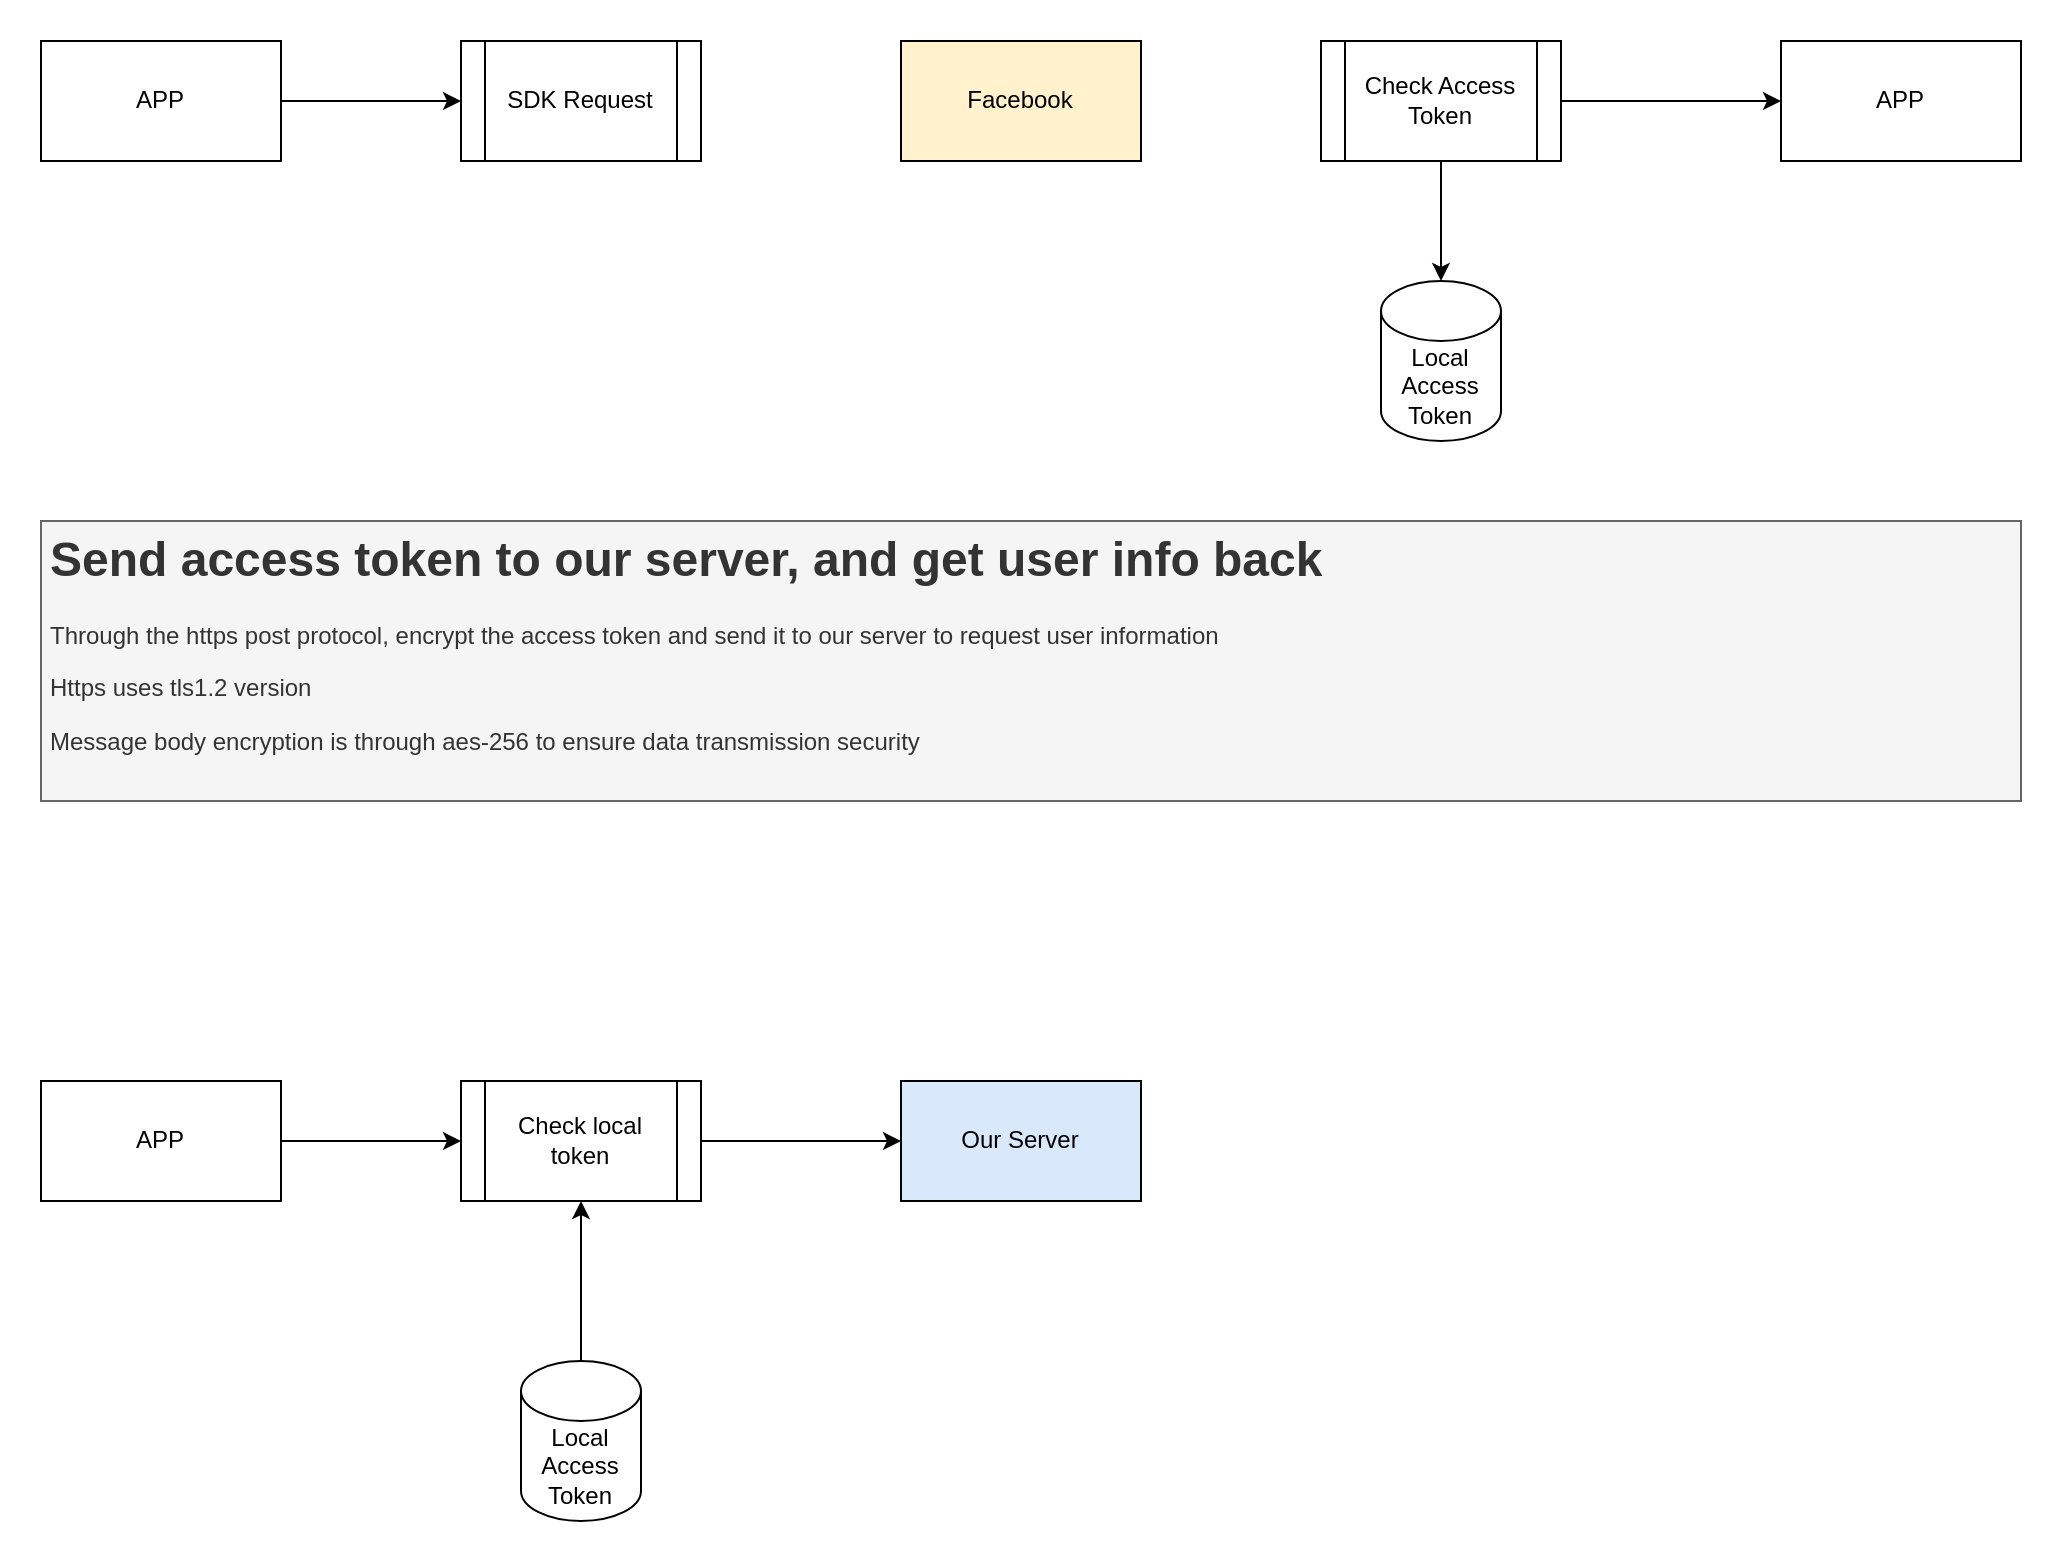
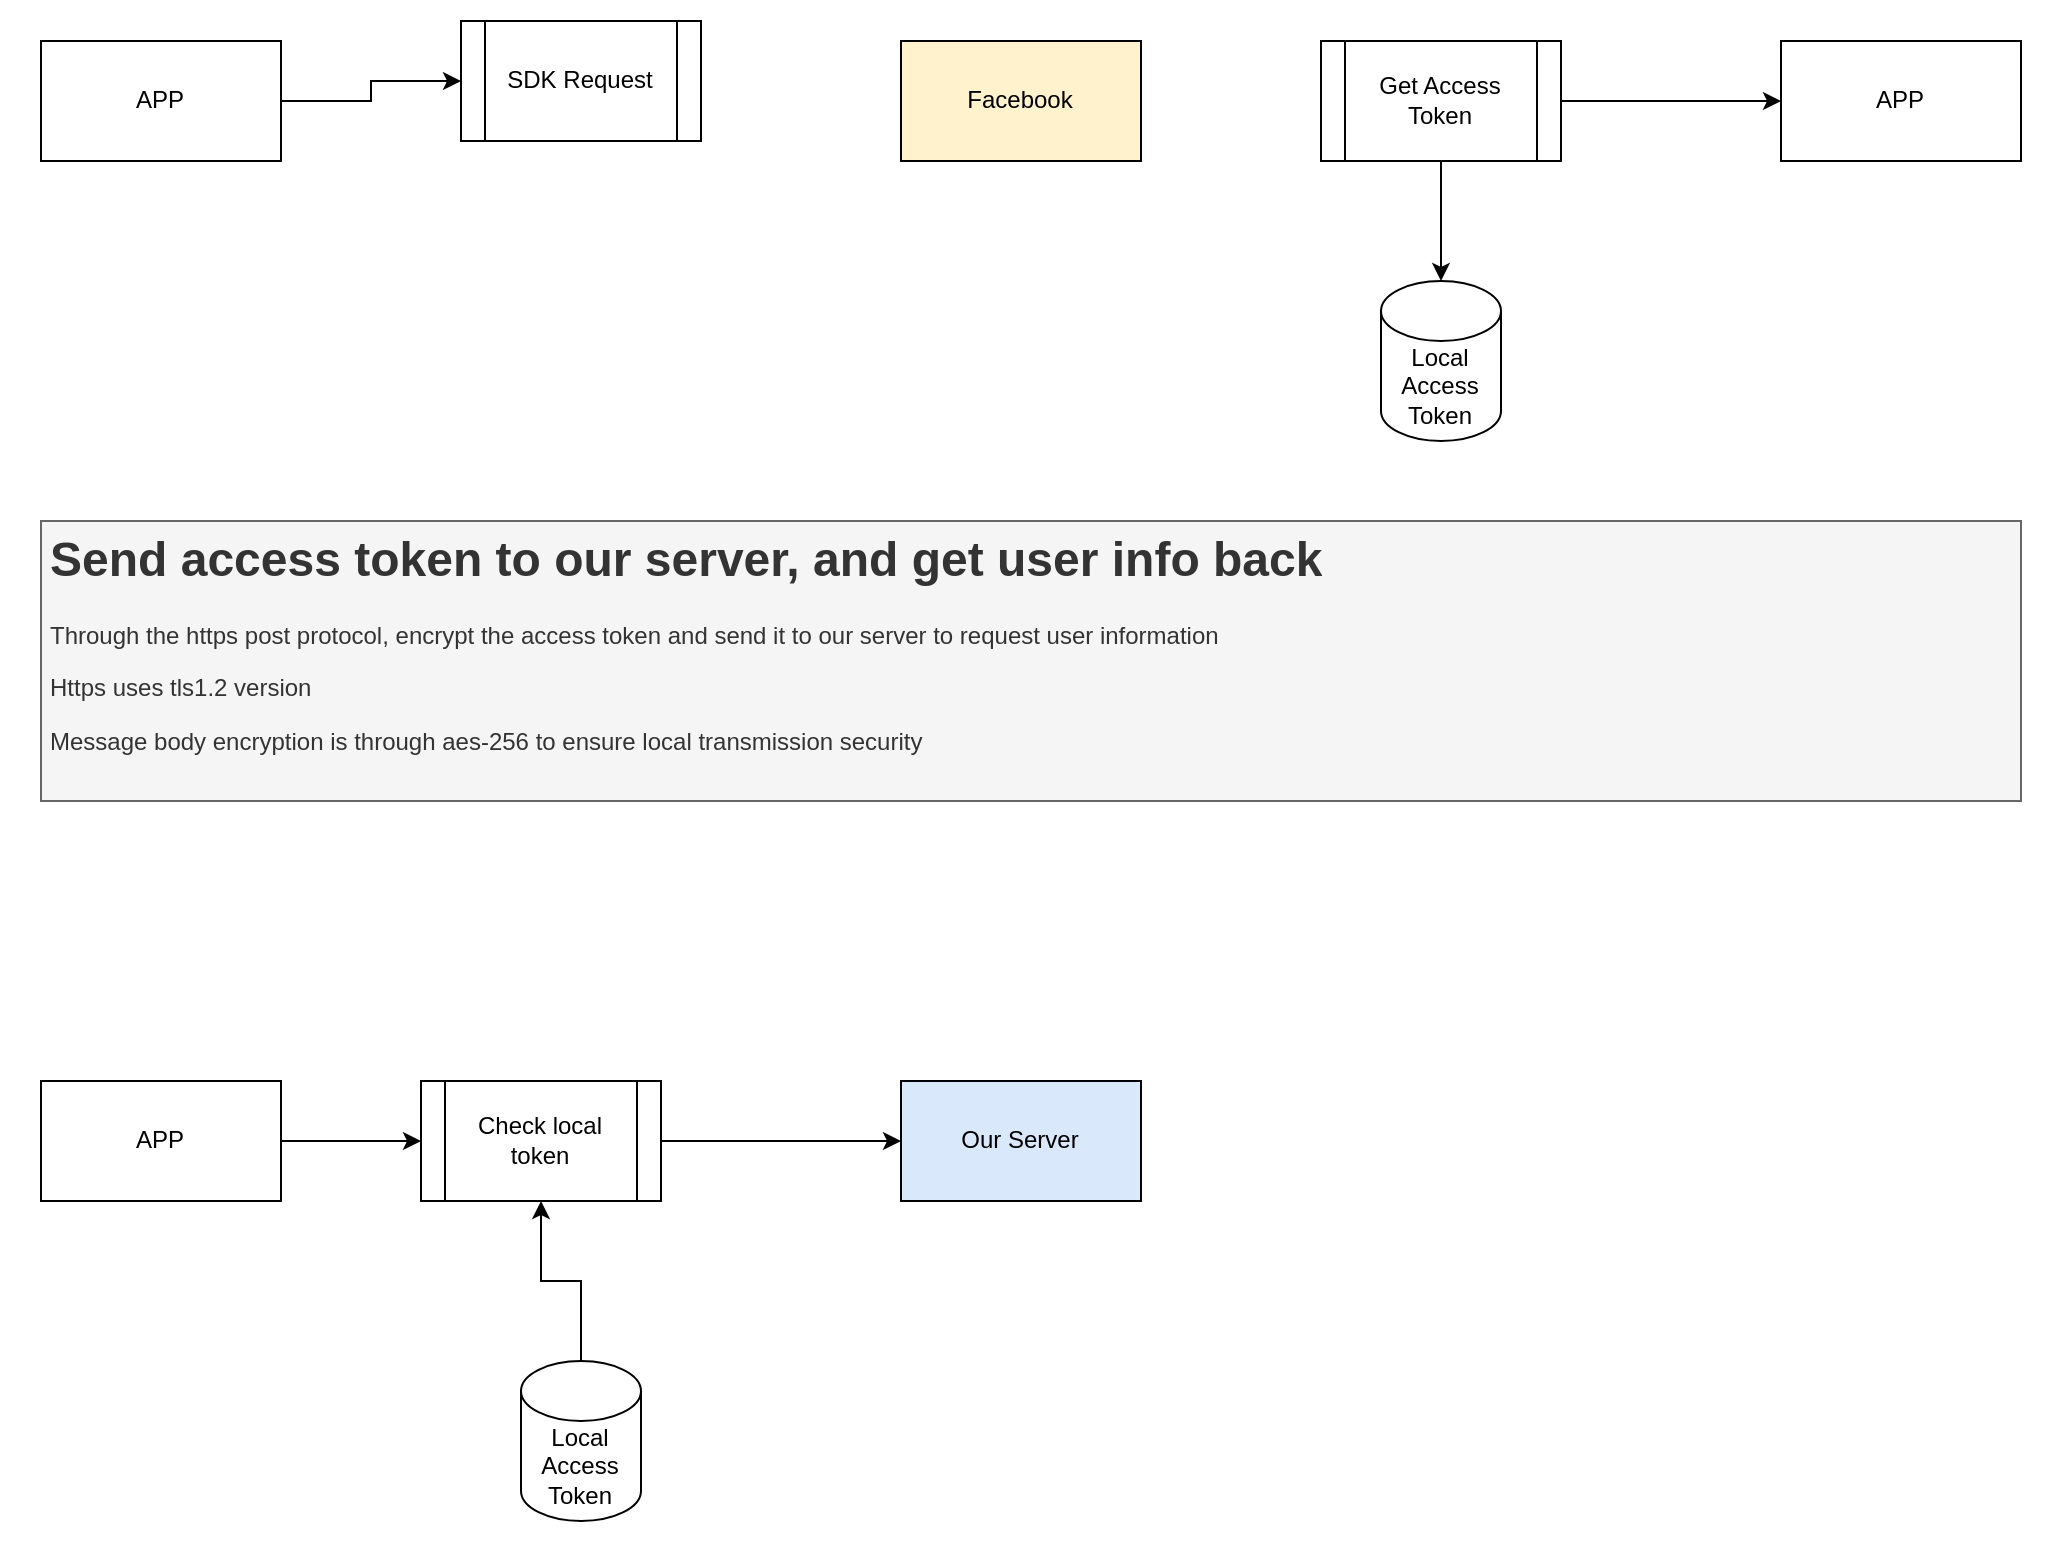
node "SDK Request": moved (581, 101) -> (581, 81)
node "Check Access Token": label "Check Access Token" -> "Get Access Token"
node "Send access token to our server, and get user info backThrough the https post protocol, encrypt the access token and send it to our server to request user information Https uses tls1.2 version Message body encryption is through aes-256 to ensure data transmission security": label "Send access token to our server, and get user info backThrough the https post protocol, encrypt the access token and send it to our server to request user information Https uses tls1.2 version Message body encryption is through aes-256 to ensure data transmission security" -> "Send access token to our server, and get user info backThrough the https post protocol, encrypt the access token and send it to our server to request user information Https uses tls1.2 version Message body encryption is through aes-256 to ensure local transmission security"
node "Check local token": moved (581, 1141) -> (541, 1141)
